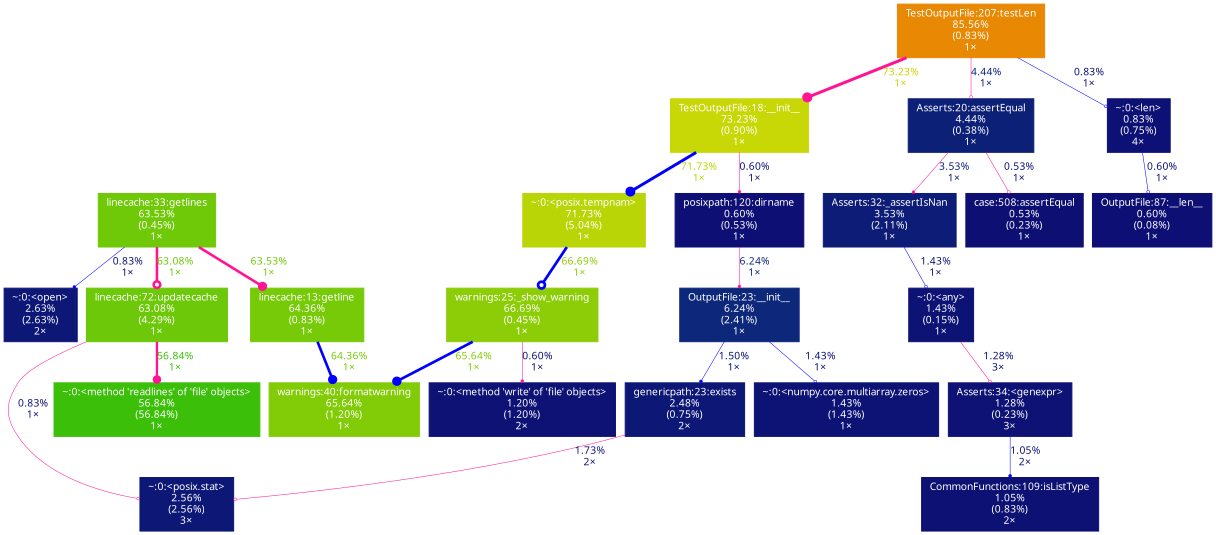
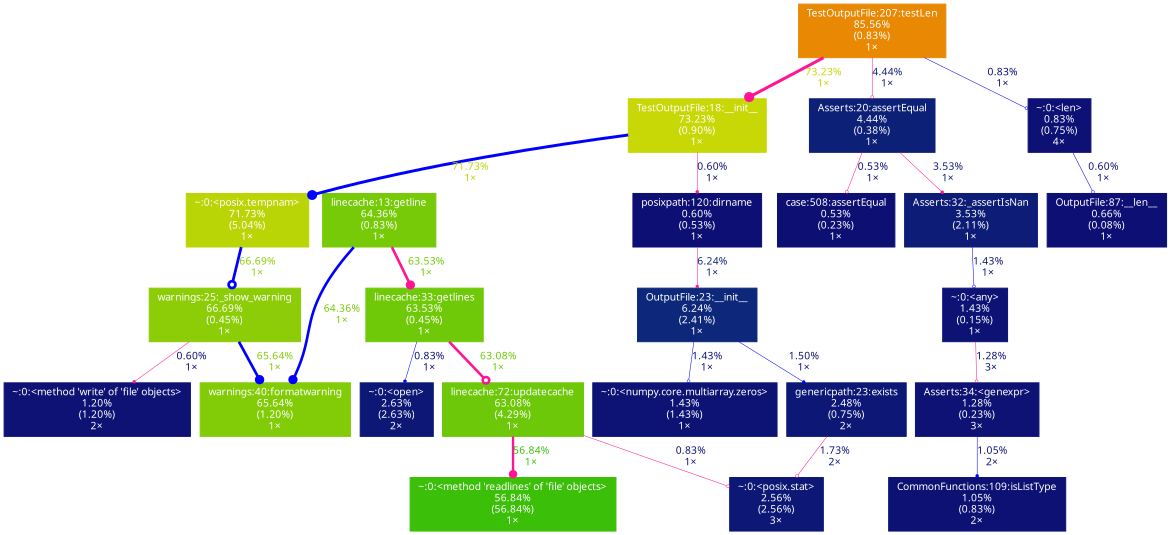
node "OutputFile:87:__len__ 0.60% (0.08%) 1×": label "OutputFile:87:__len__ 0.60% (0.08%) 1×" -> "OutputFile:87:__len__ 0.66% (0.08%) 1×"
edge "linecache:33:getlines 63.53% (0.45%) 1×" -> "linecache:13:getline 64.36% (0.83%) 1×": reversed
